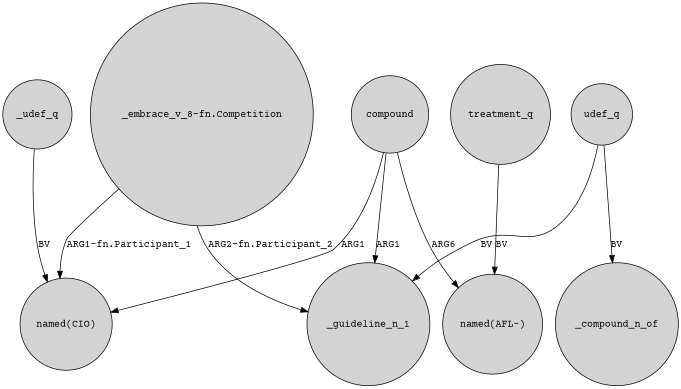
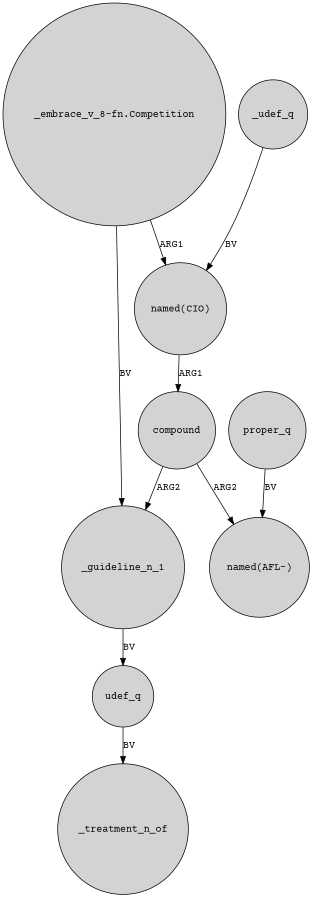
node "treatment_q": label "treatment_q" -> "proper_q"
edge "udef_q" -> "_guideline_n_1": reversed
edge "_embrace_v_8-fn.Competition" -> "named(CIO)": label "ARG1-fn.Participant_1" -> "ARG1"
edge "_embrace_v_8-fn.Competition" -> "_guideline_n_1": label "ARG2-fn.Participant_2" -> "BV"
edge "compound" -> "_guideline_n_1": label "ARG1" -> "ARG2"
edge "compound" -> "named(AFL-)": label "ARG6" -> "ARG2"
edge "compound" -> "named(CIO)": reversed
node "_compound_n_of": label "_compound_n_of" -> "_treatment_n_of"
